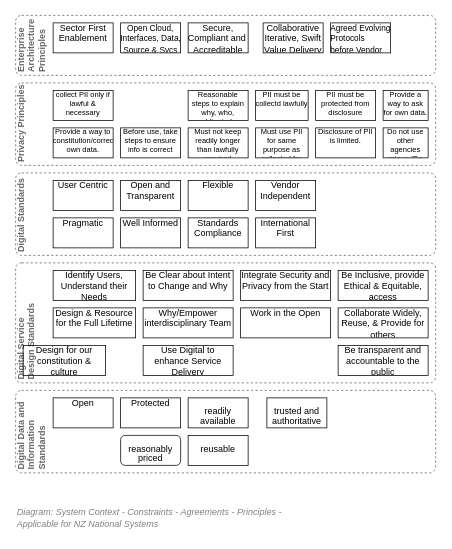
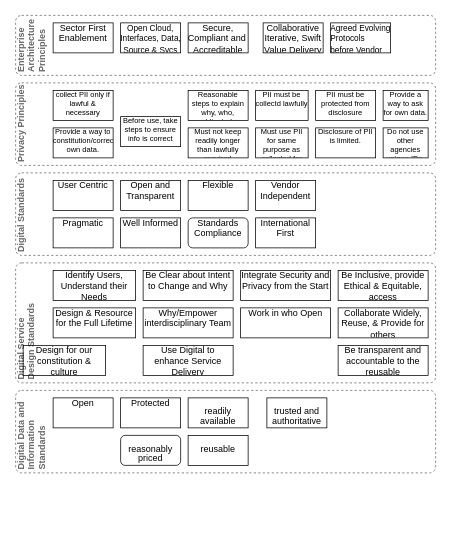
node "Before use, take steps to ensure info is correct": moved (150, 143) -> (150, 132)
node "Standards Compliance": shape rectangle -> rounded rectangle
node "Work in the Open": label "Work in the Open" -> "Work in who Open"
node "Be transparent and accountable to the public": label "Be transparent and accountable to the public" -> "Be transparent and accountable to the reusable"
node "Diagram: System Context - Constraints - Agreements - Principles - Applicable for NZ National Systems": removed
